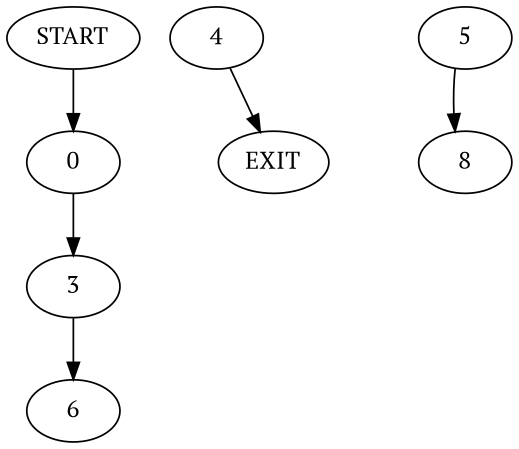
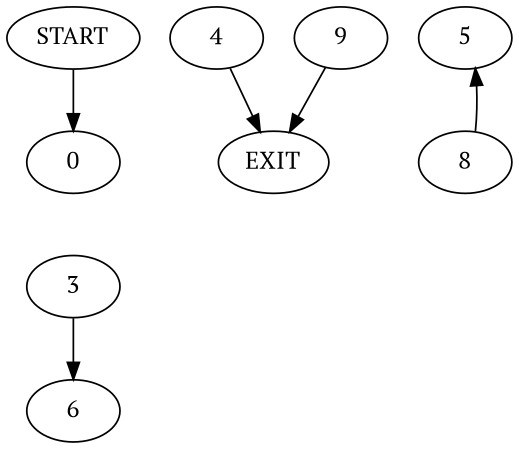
node "9": added
edge "5" -> "8": reversed
edge "0" -> "3": removed
